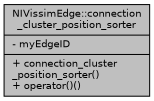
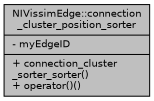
node "NIVissimEdge::connection": text "_position_sorter()" -> "_sorter_sorter()"
